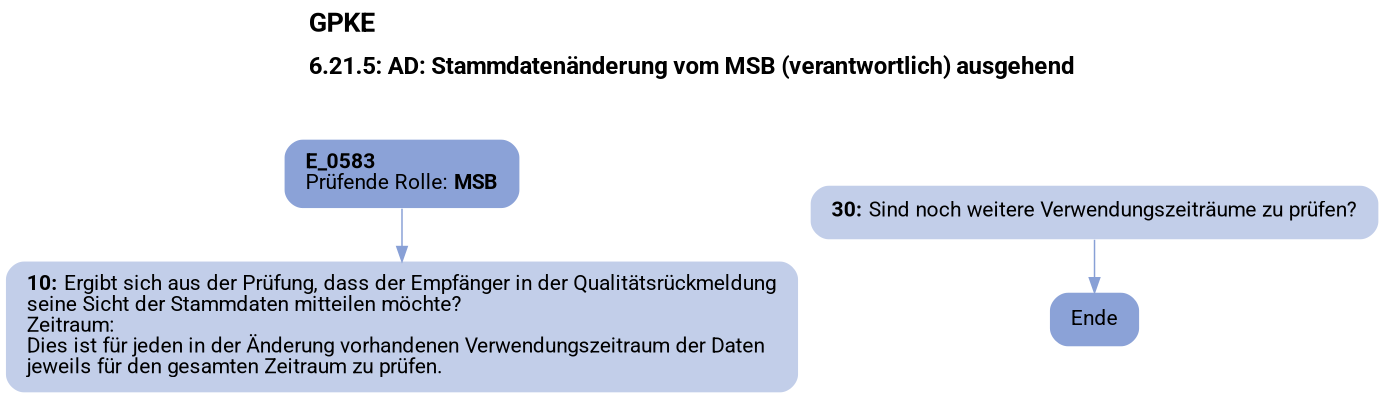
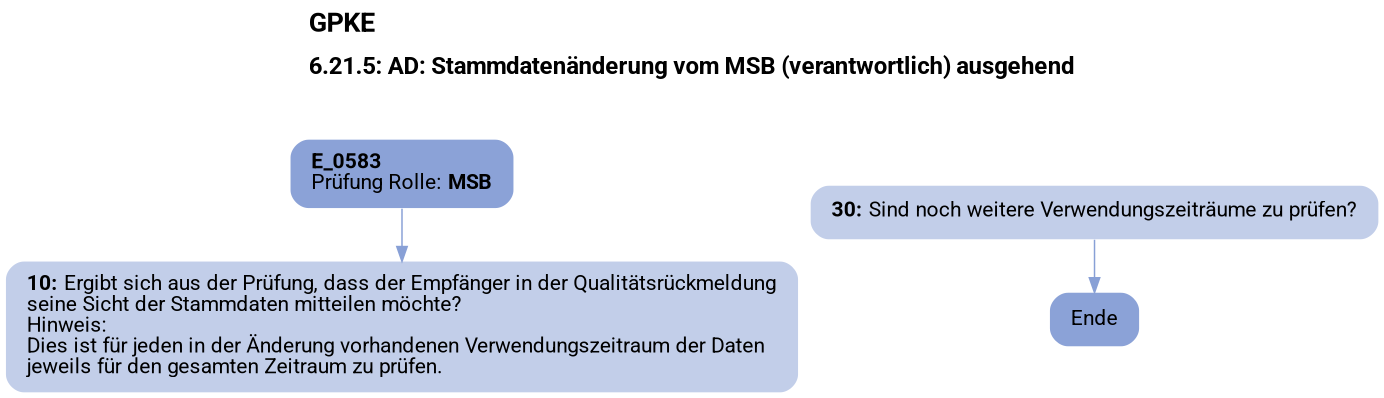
node "E_0583": text "Prüfende Rolle:" -> "Prüfung Rolle:"
node "10:": text "Zeitraum:" -> "Hinweis:"
